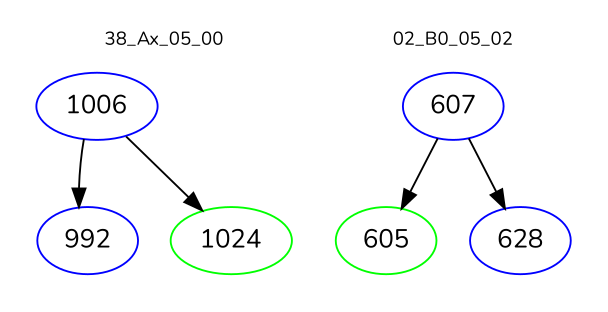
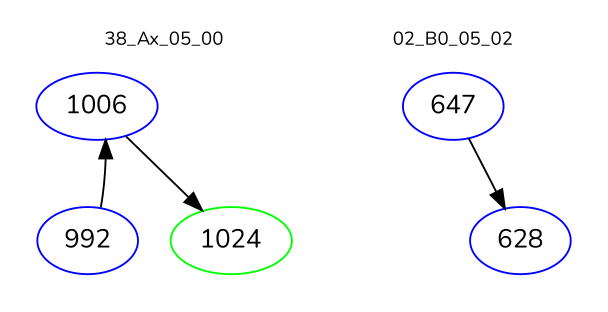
node "607": label "607" -> "647"
edge "1006" -> "992": reversed
node "605": removed
